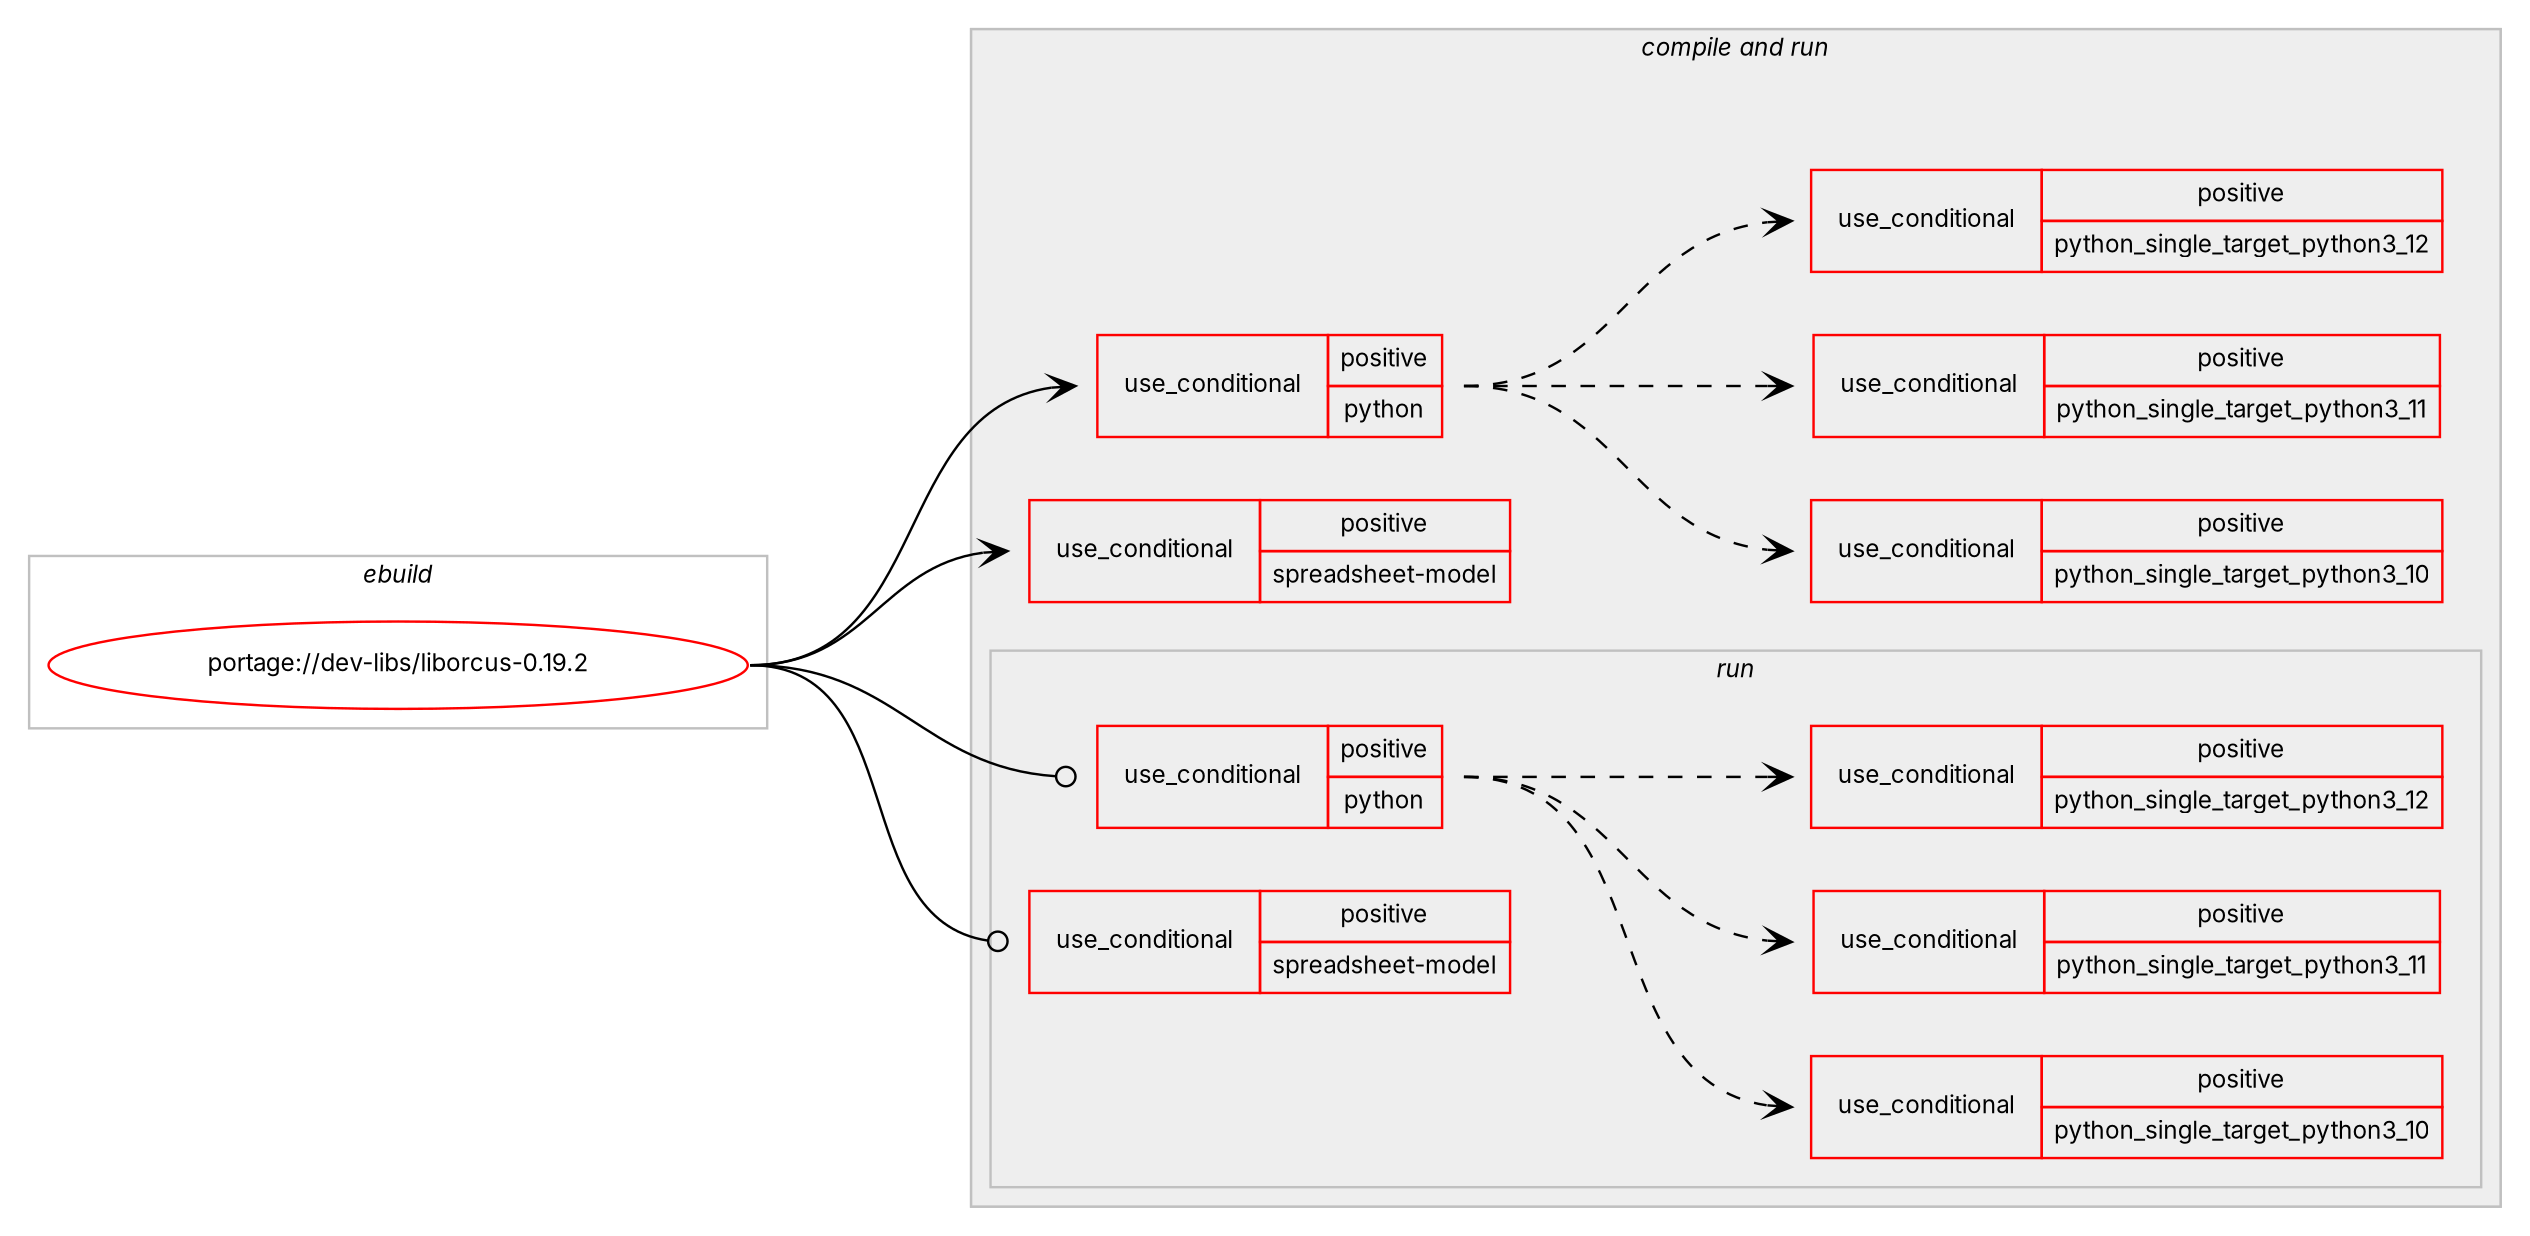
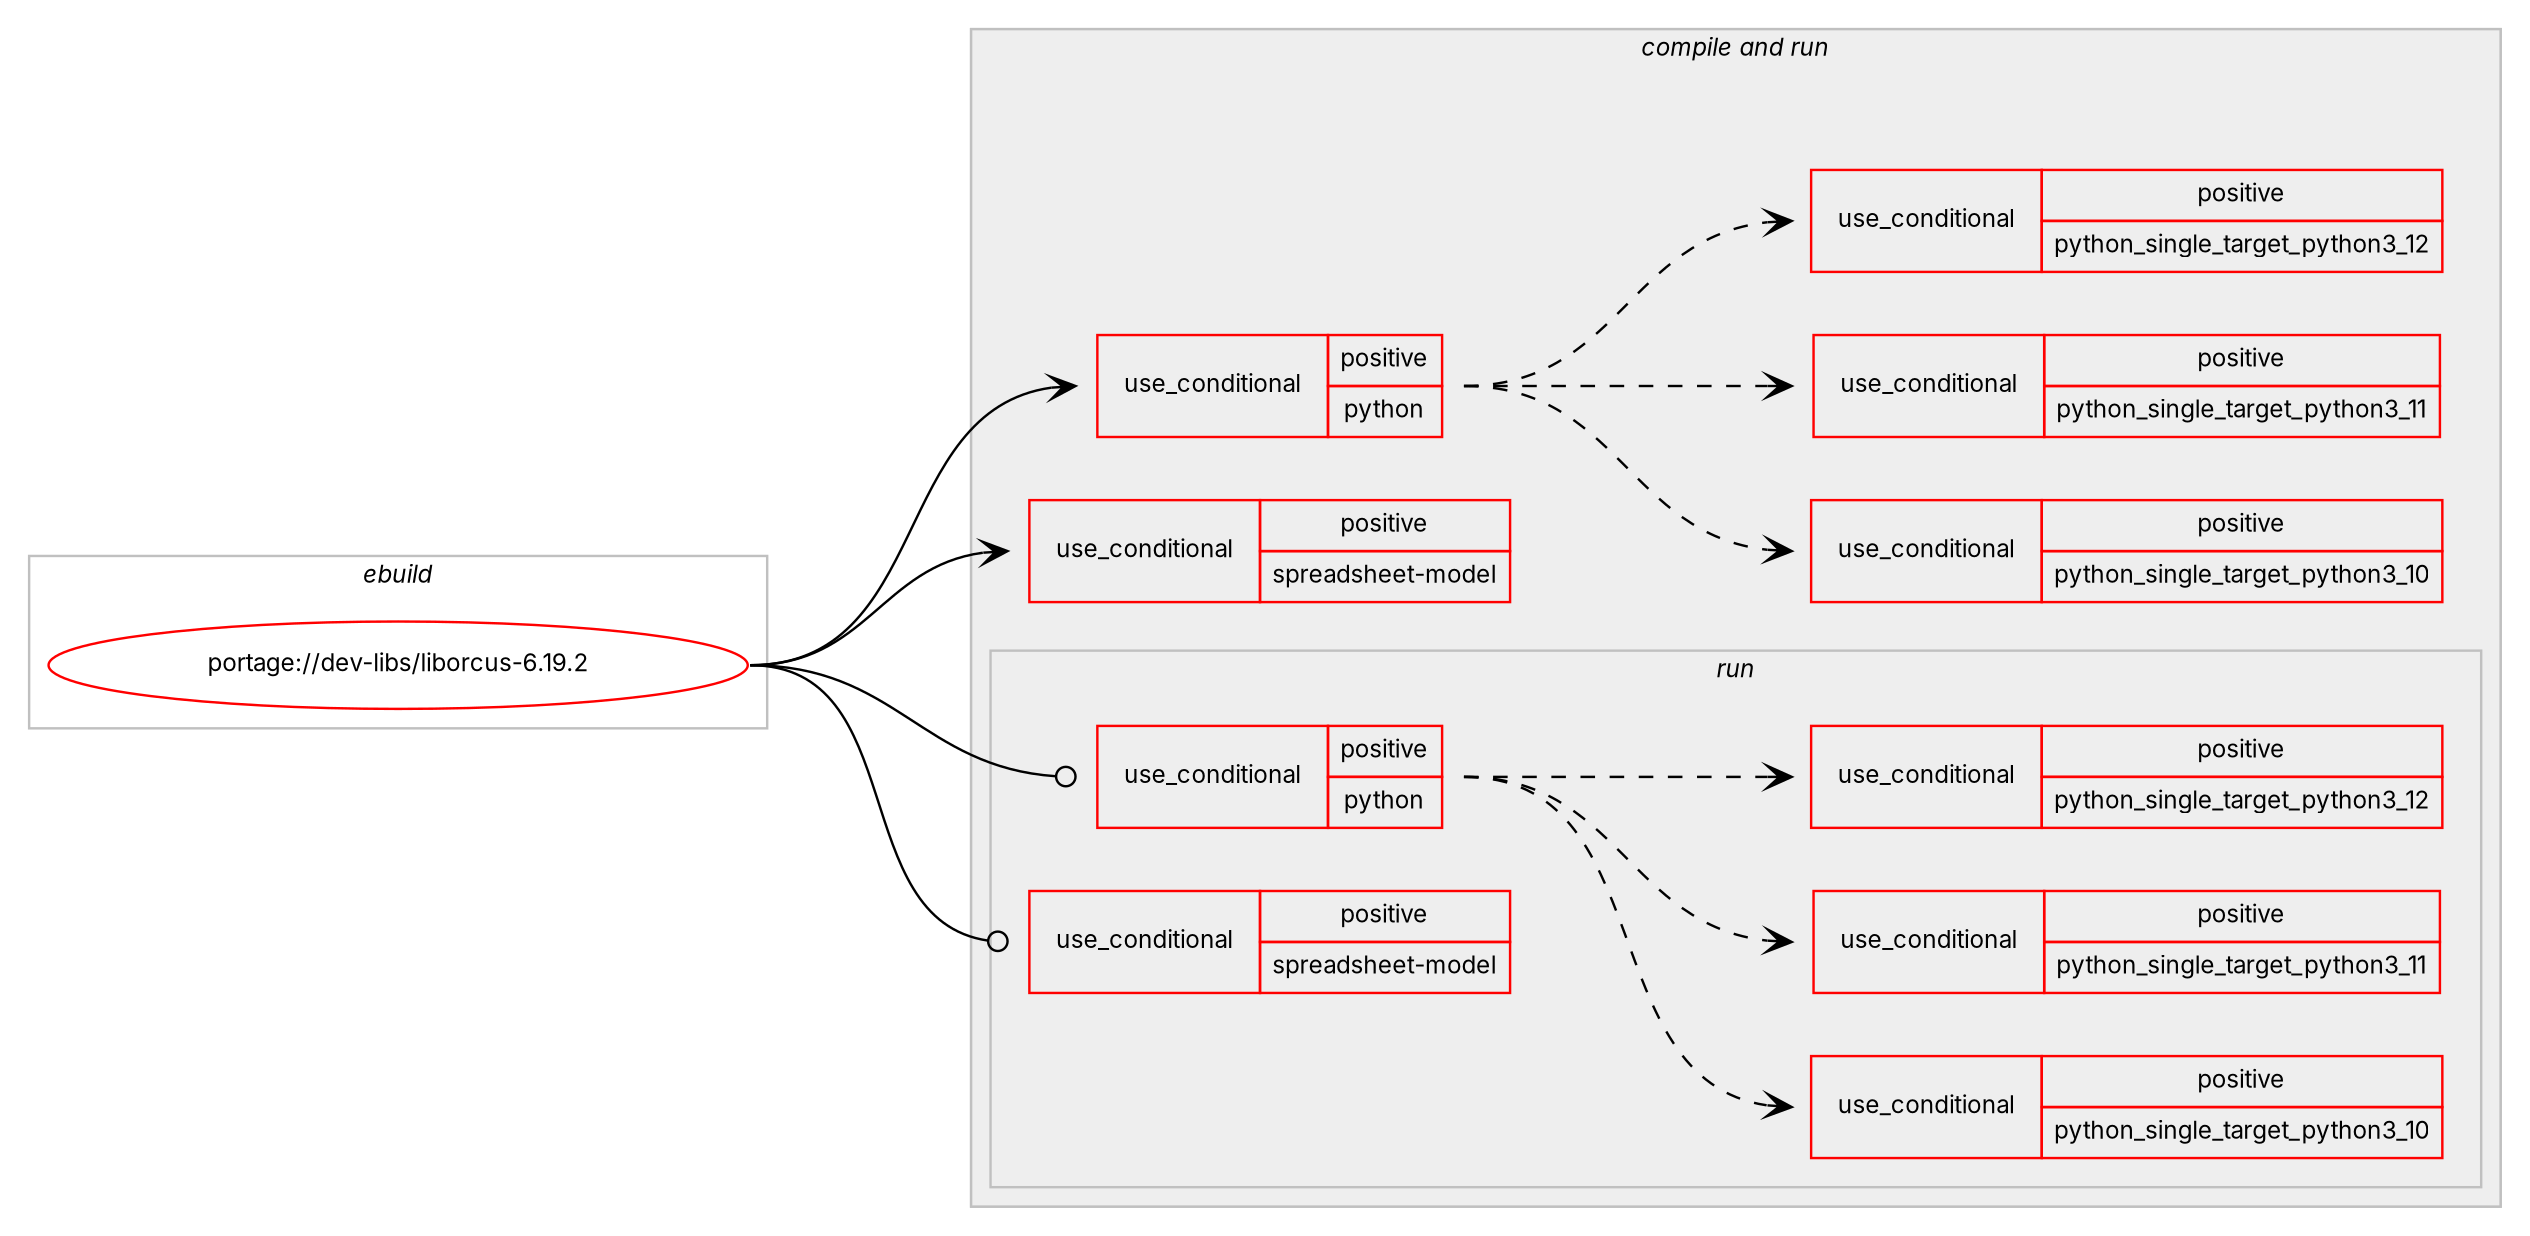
node "portage://dev-libs/liborcus-0.19.2": label "portage://dev-libs/liborcus-0.19.2" -> "portage://dev-libs/liborcus-6.19.2"
